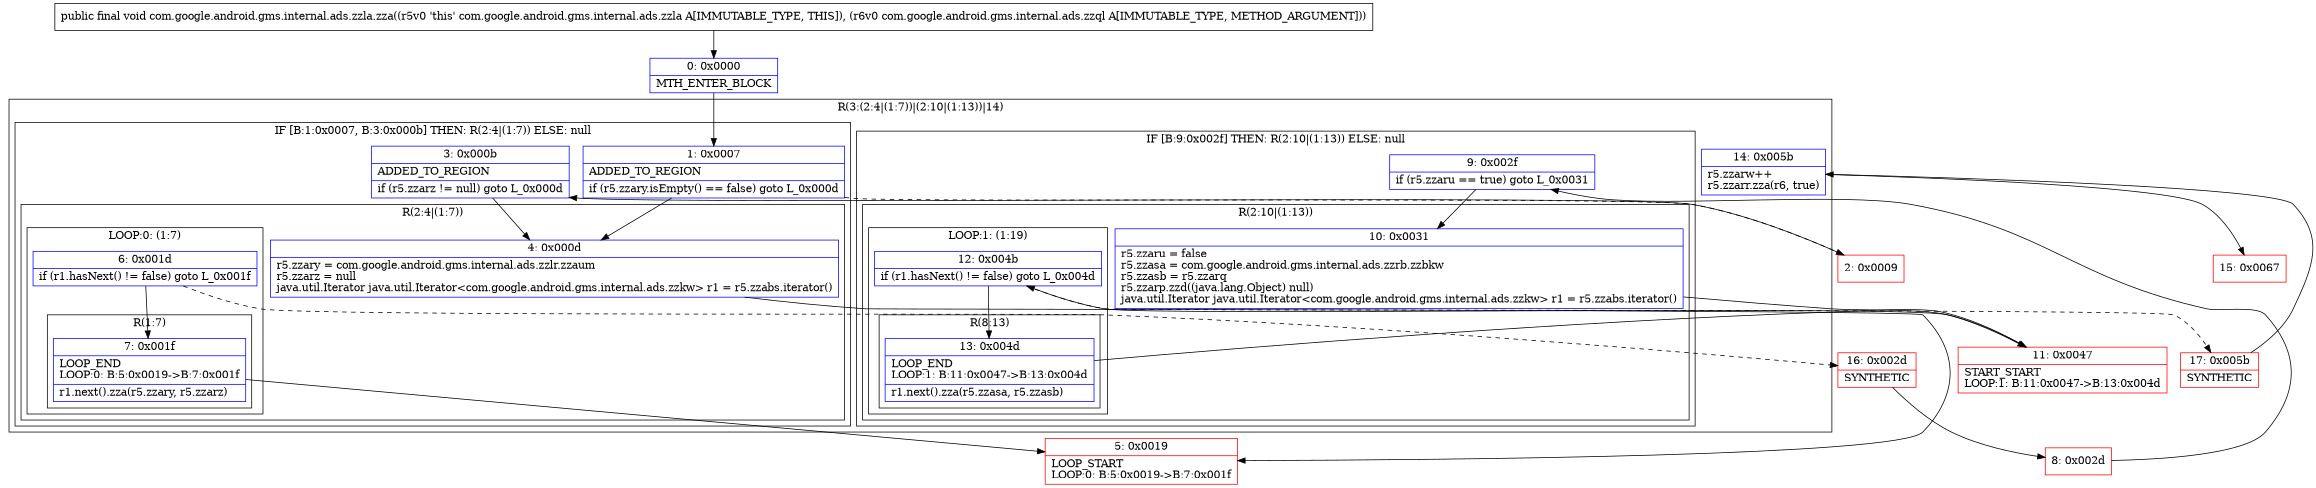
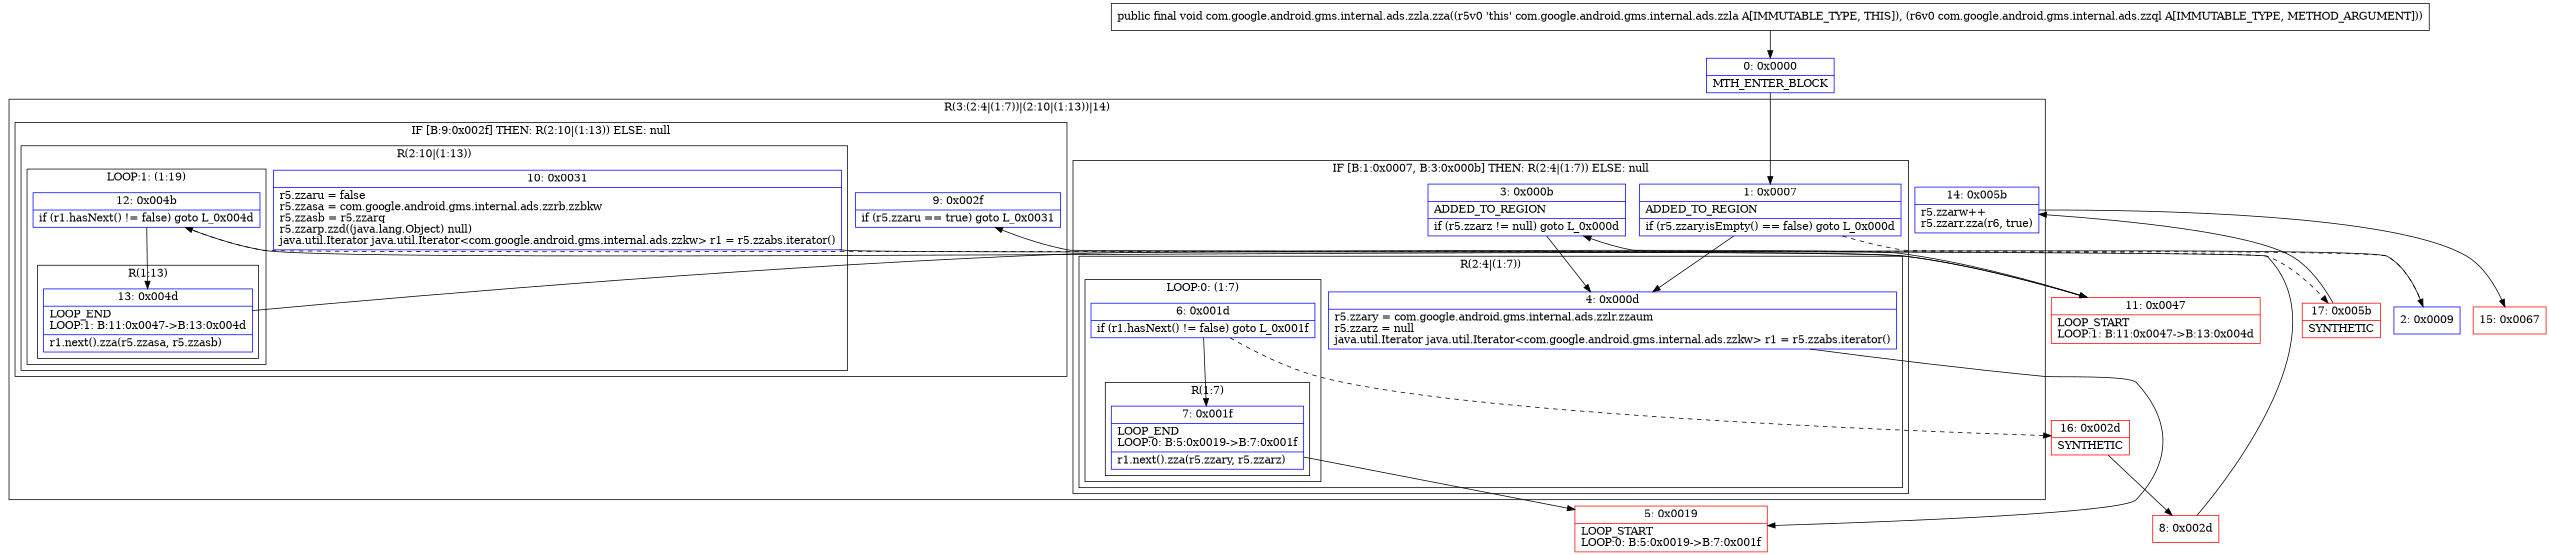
edge "9: 0x002f" -> "10: 0x0031": removed
node "2: 0x0009": color red -> blue
cluster "R(8:13)": label "R(8:13)" -> "R(1:13)"
node "11: 0x0047": text "START_START" -> "LOOP_START"
